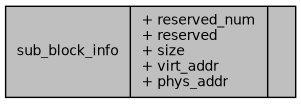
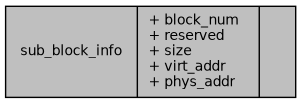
node "sub_block_info": text "+ reserved_num" -> "+ block_num"
